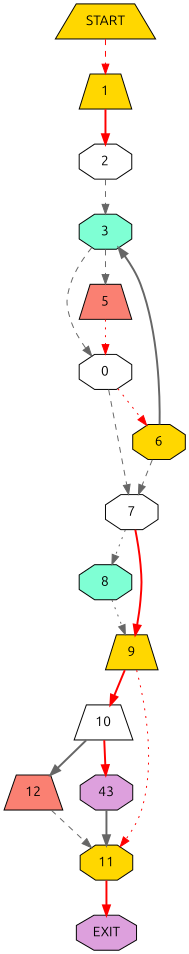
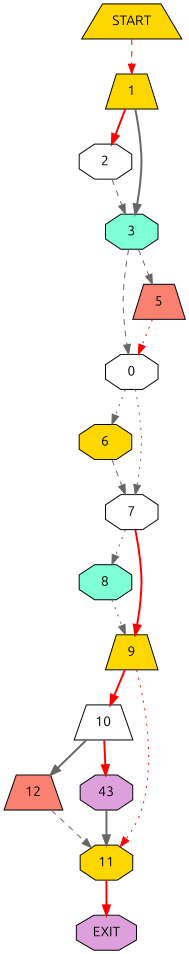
edge "6" -> "3": now "1" -> "3"
edge "0" -> "6": color red -> gray40
edge "0" -> "7": style dashed -> dotted
